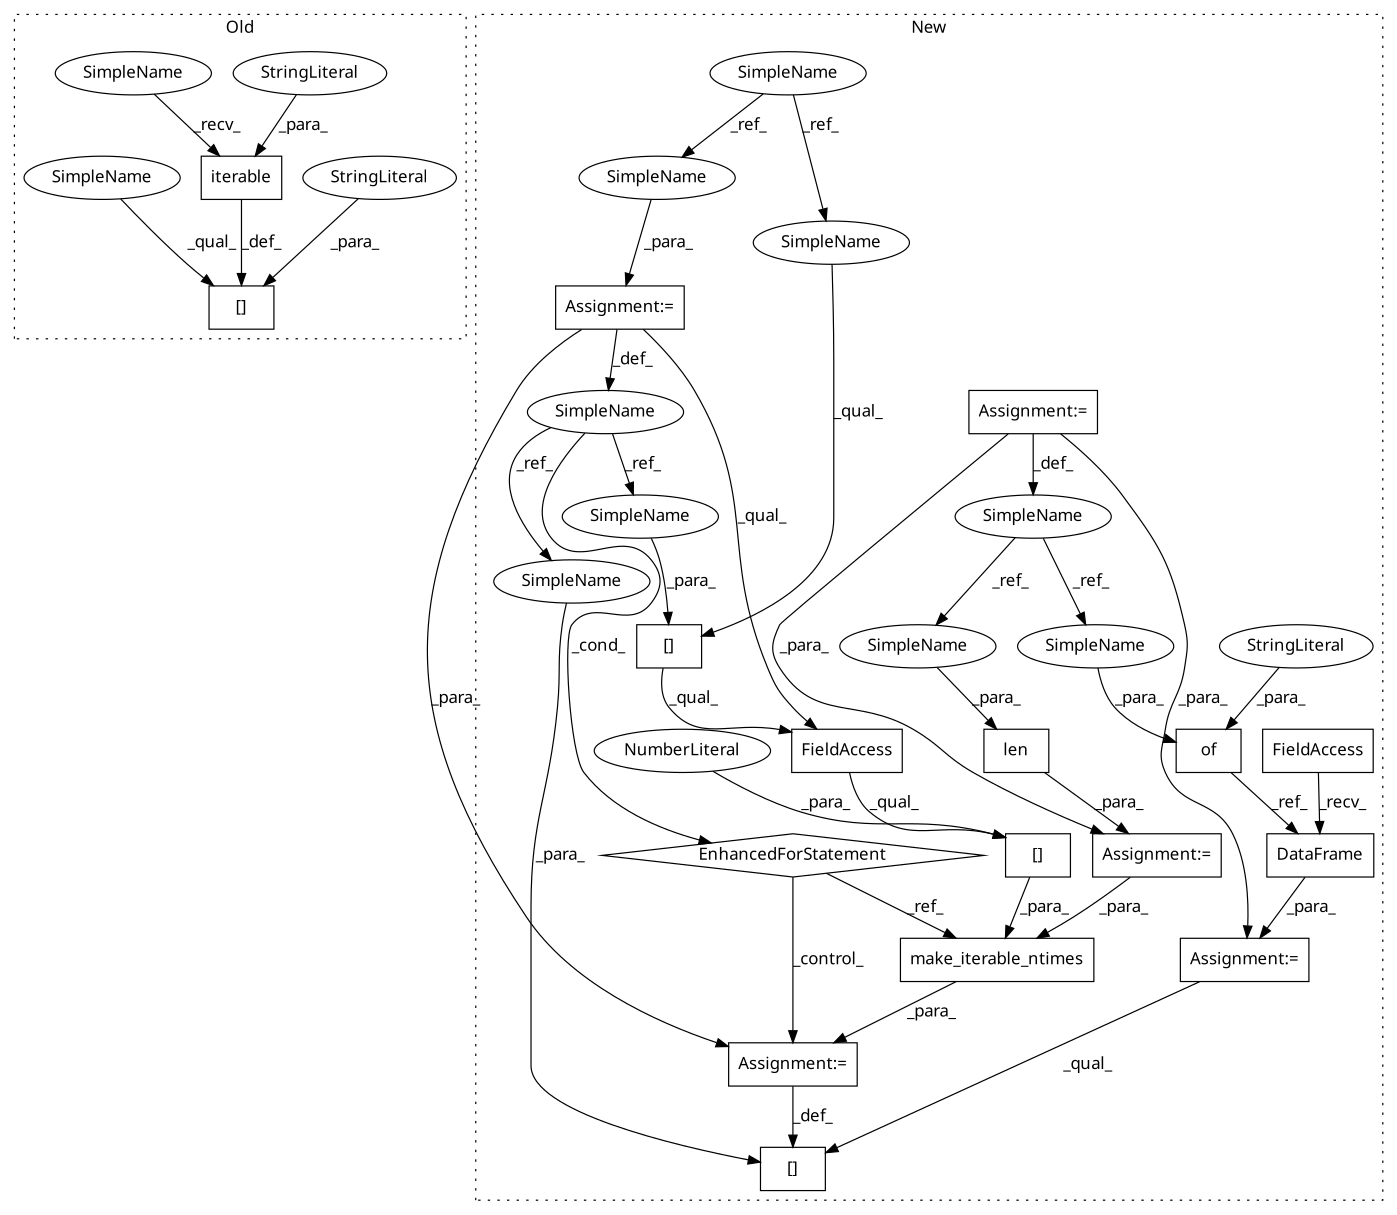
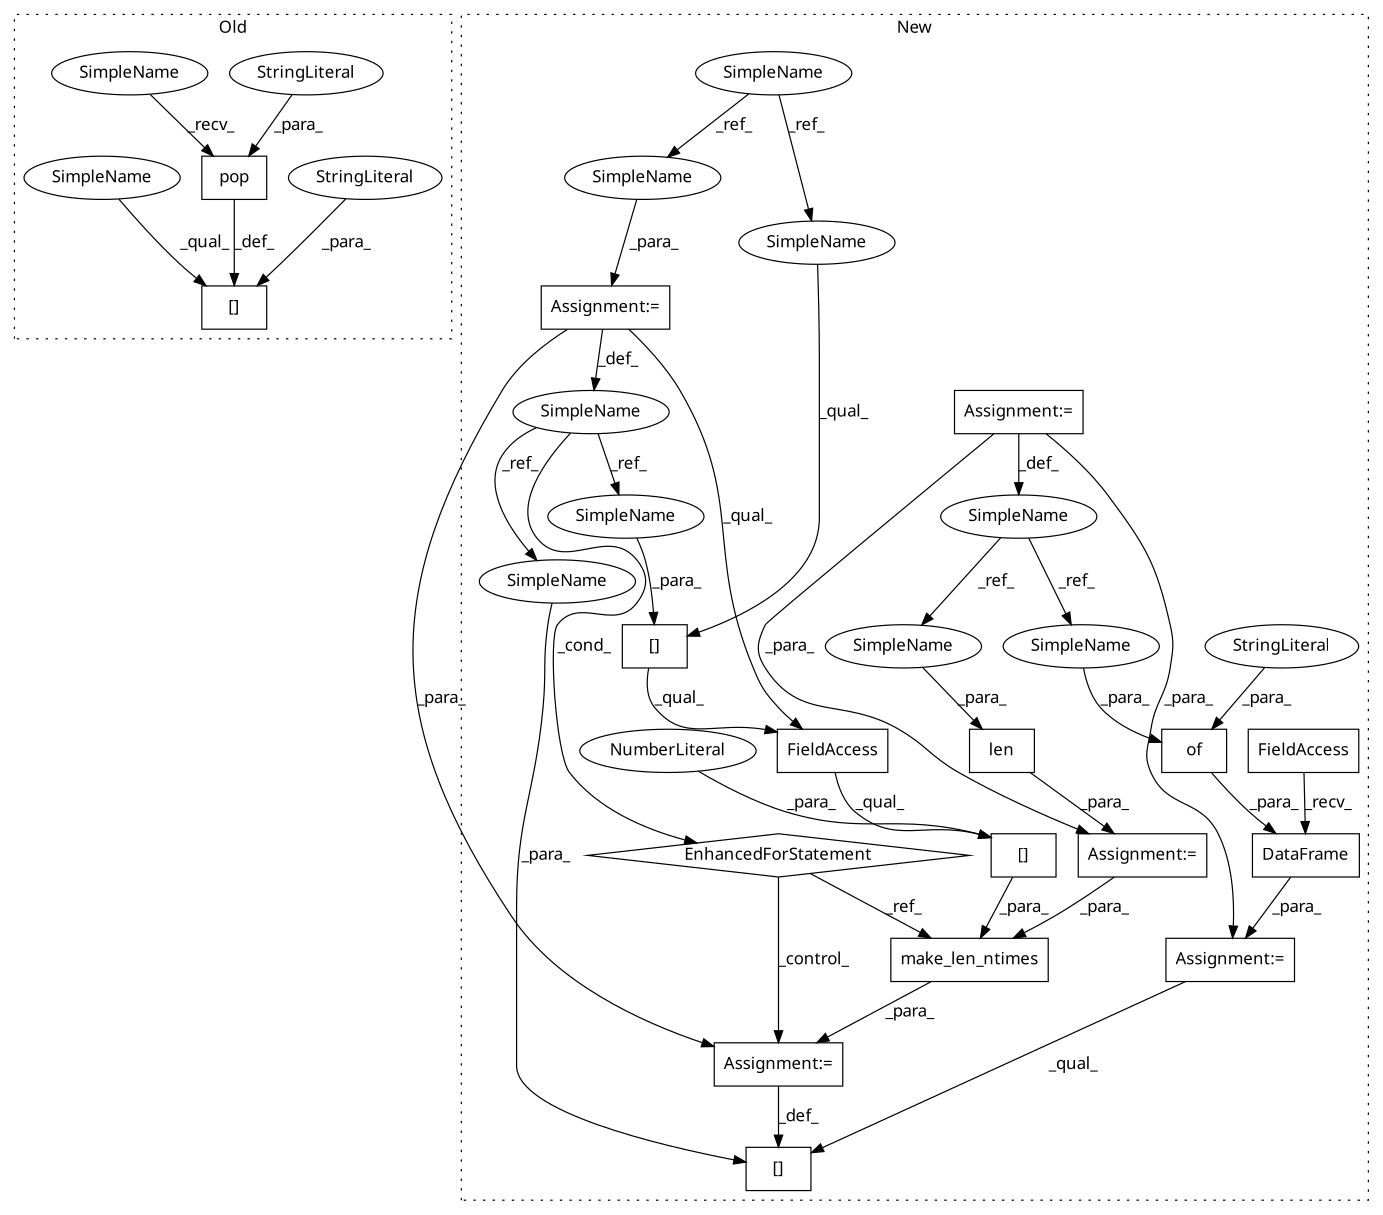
node "iterable": label "iterable" -> "pop"
edge "of" -> "DataFrame": label "_ref_" -> "_para_"
node "make_iterable_ntimes": label "make_iterable_ntimes" -> "make_len_ntimes"
